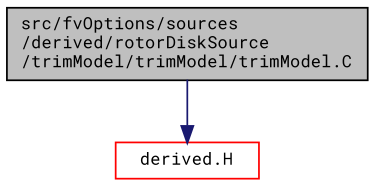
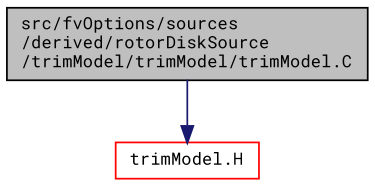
node "derived.H": label "derived.H" -> "trimModel.H"
